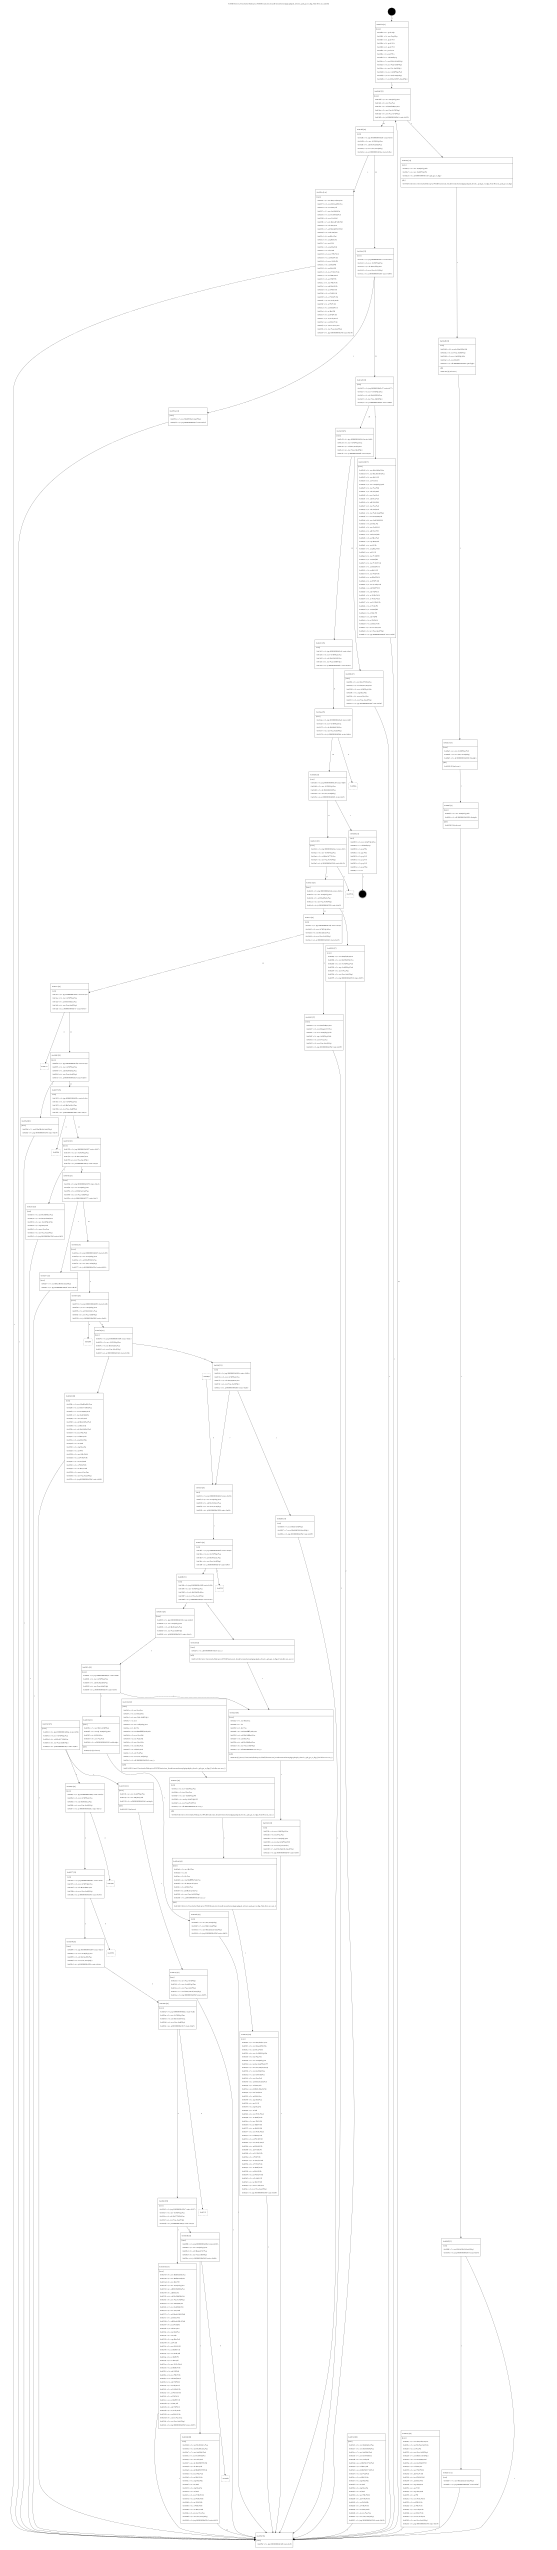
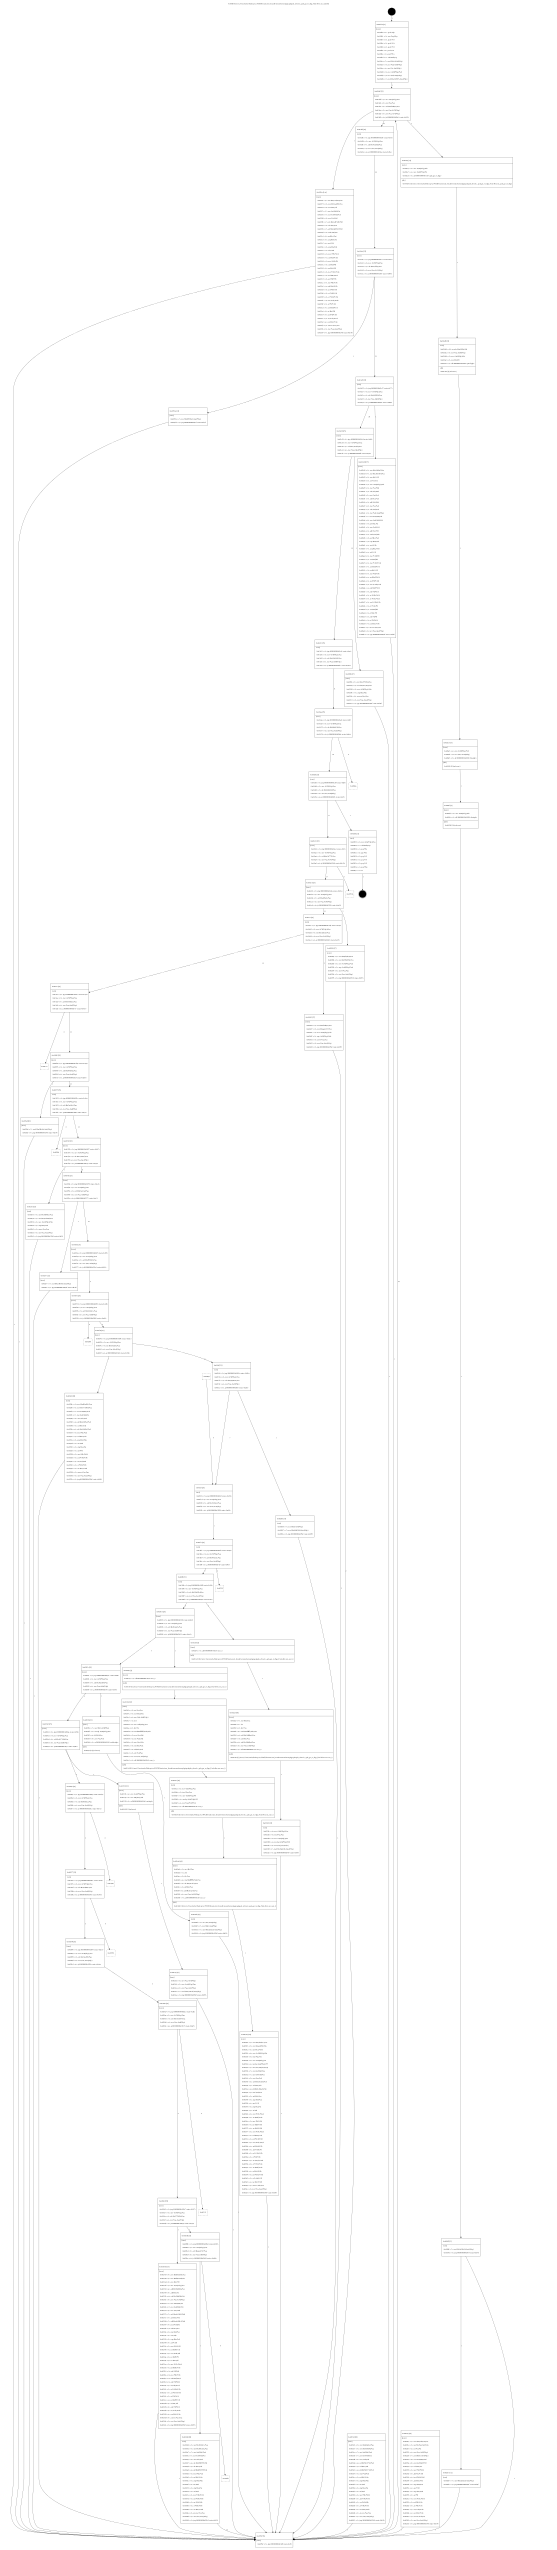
edge "0x401df6 [22]" -> "0x40216e [144]": now "0x401ddf [23]" -> "0x40216e [144]"
node "0x402495 [5]": added
edge "0x40202c [25]" -> "0x4022a3 [40]": now "0x40202c [25]" -> "0x402045 [25]"
